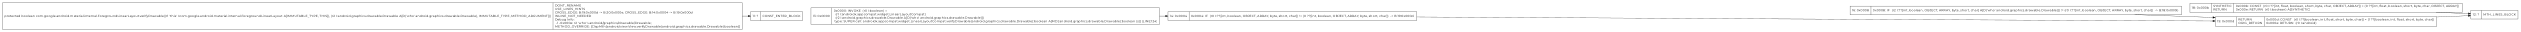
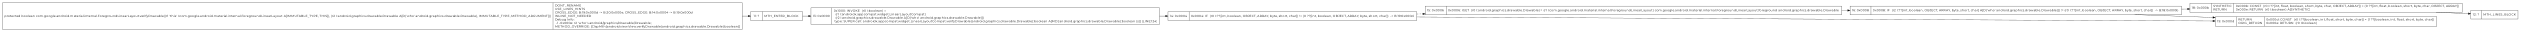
edge "16: 0x0008" -> "18: 0x000b": added
node "15: 0x0006": added
node "13: 0x0000": text "0x0000: INVOKE  (r0 I:boolean) =" -> "0x1000: INVOKE  (r0 I:boolean) ="
node "11: ?": text "CONST_ENTER_BLOCK" -> "MTH_ENTER_BLOCK"
edge "11: ?" -> "13: 0x0000": added
edge "19: 0x000d" -> "12: ?": removed
node "19: 0x000d": text "0x000e: RETURN  (r0 I:android)" -> "0x000e: RETURN  (r0 I:boolean)"
